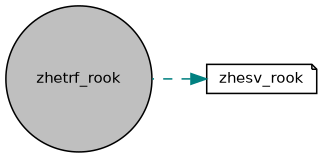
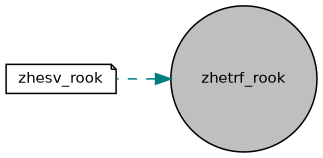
edge "zhetrf_rook" -> "zhesv_rook": reversed
